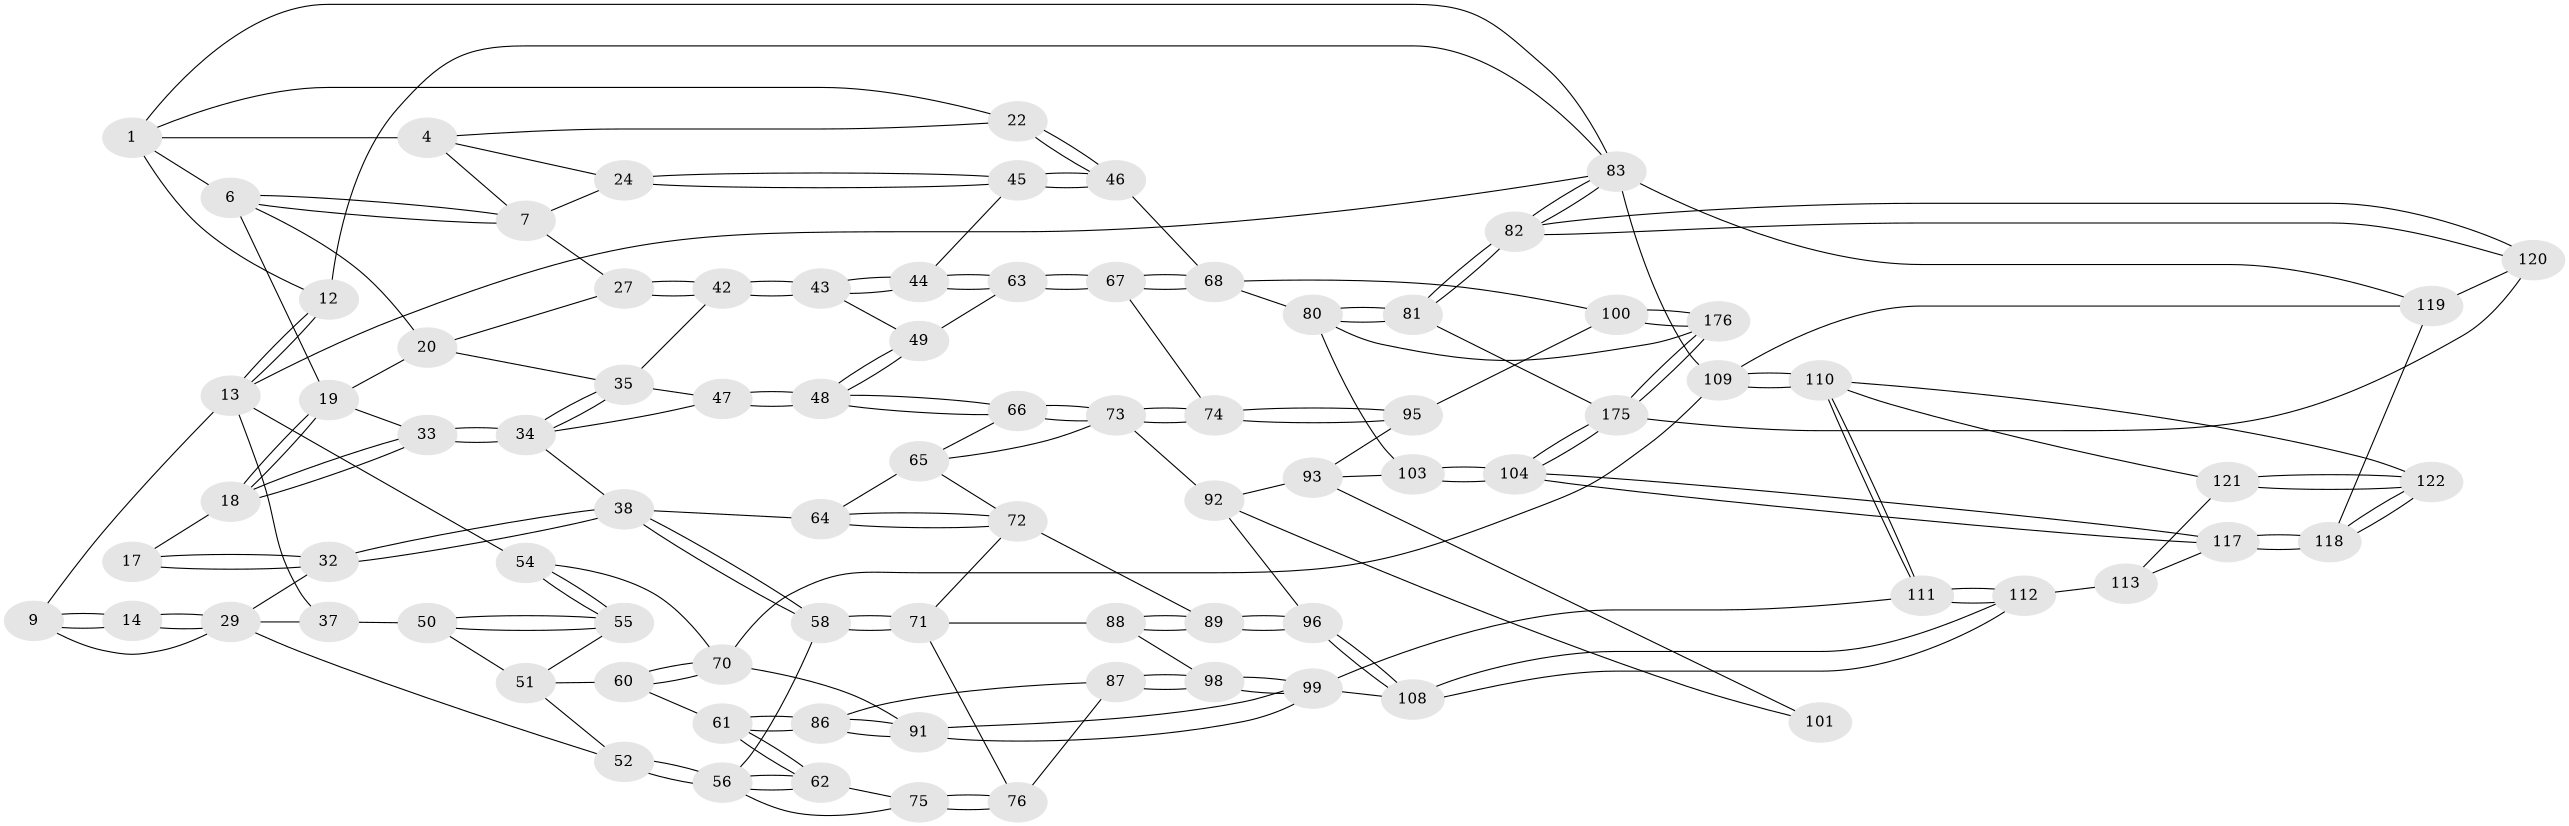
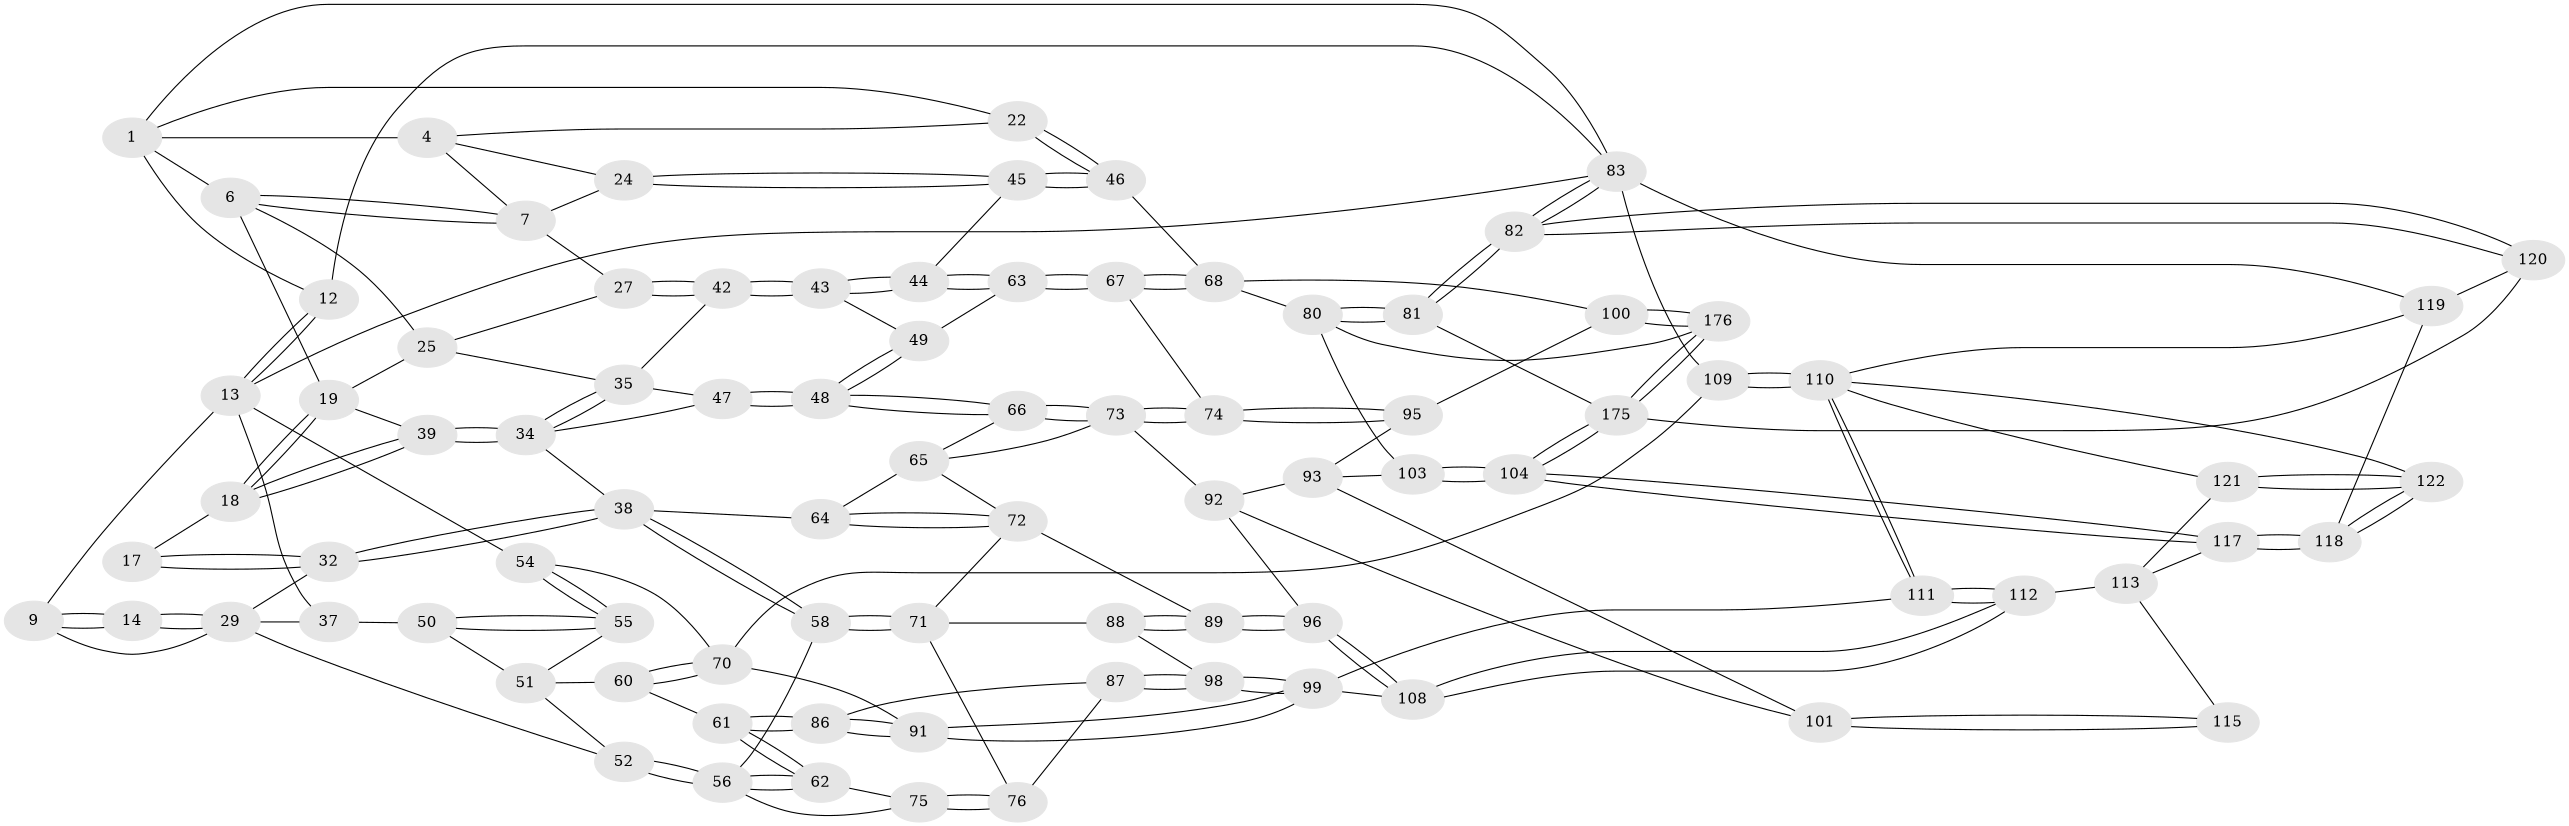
edge "119" -- "109": now "119" -- "110"
node "20": label "20" -> "25"
node "33": label "33" -> "39"
node "115": added
